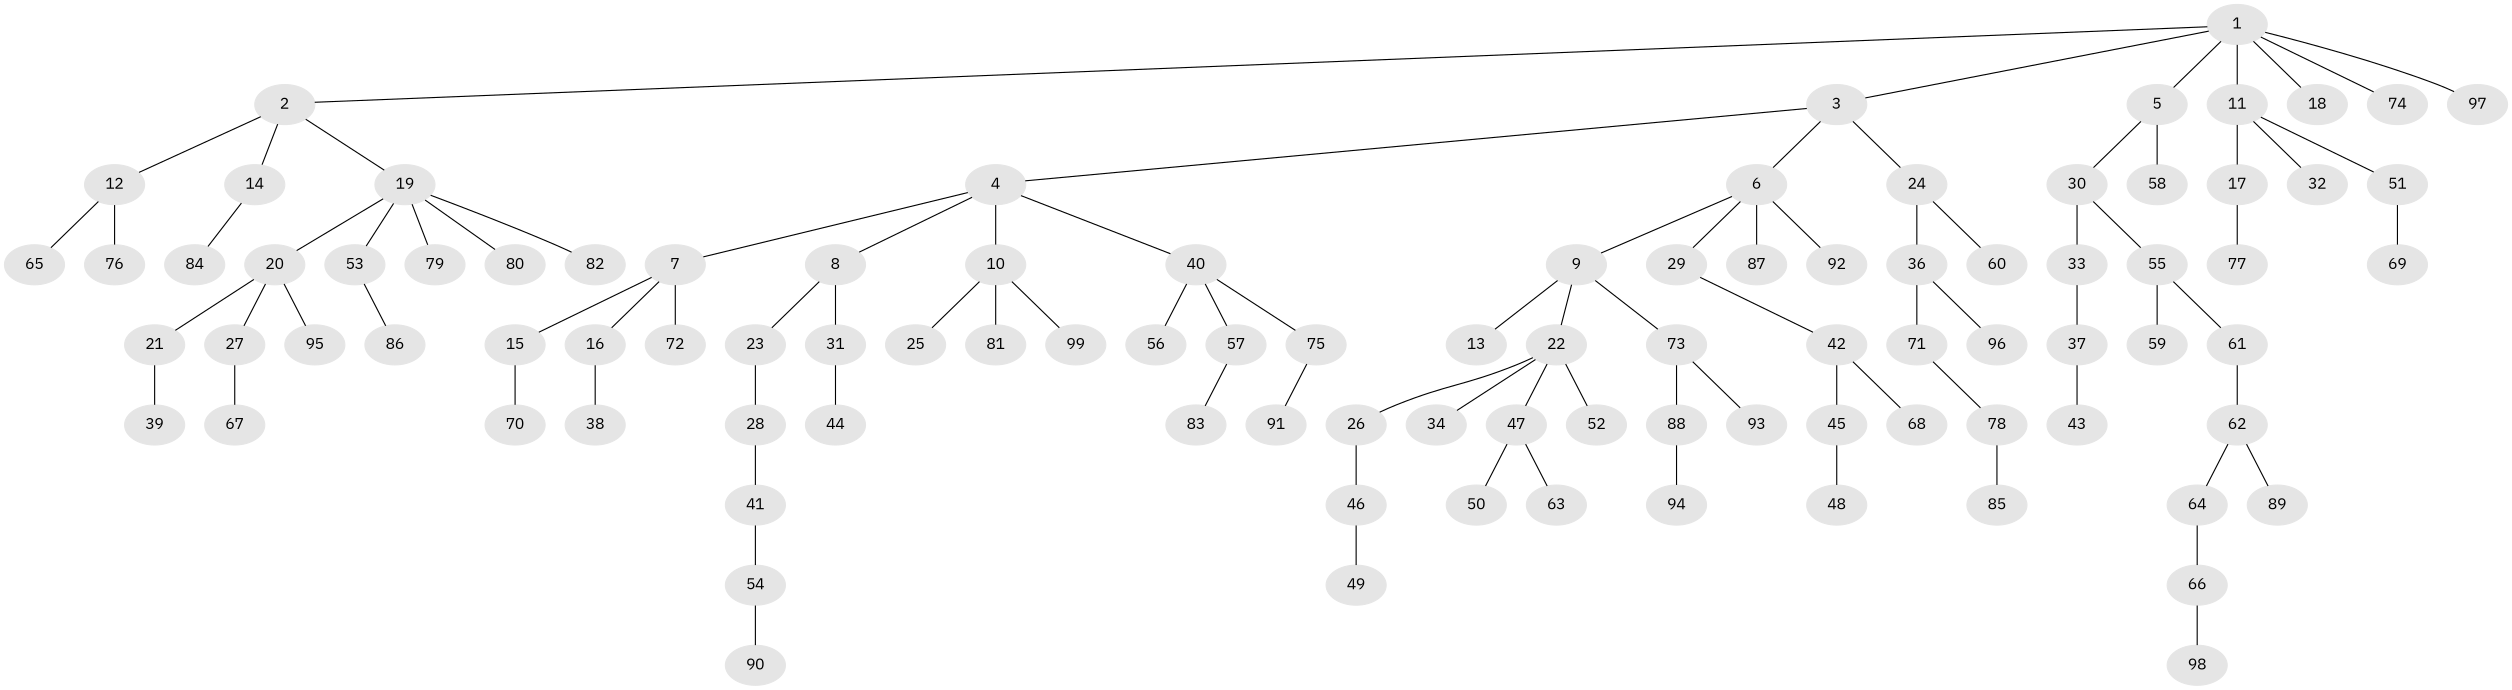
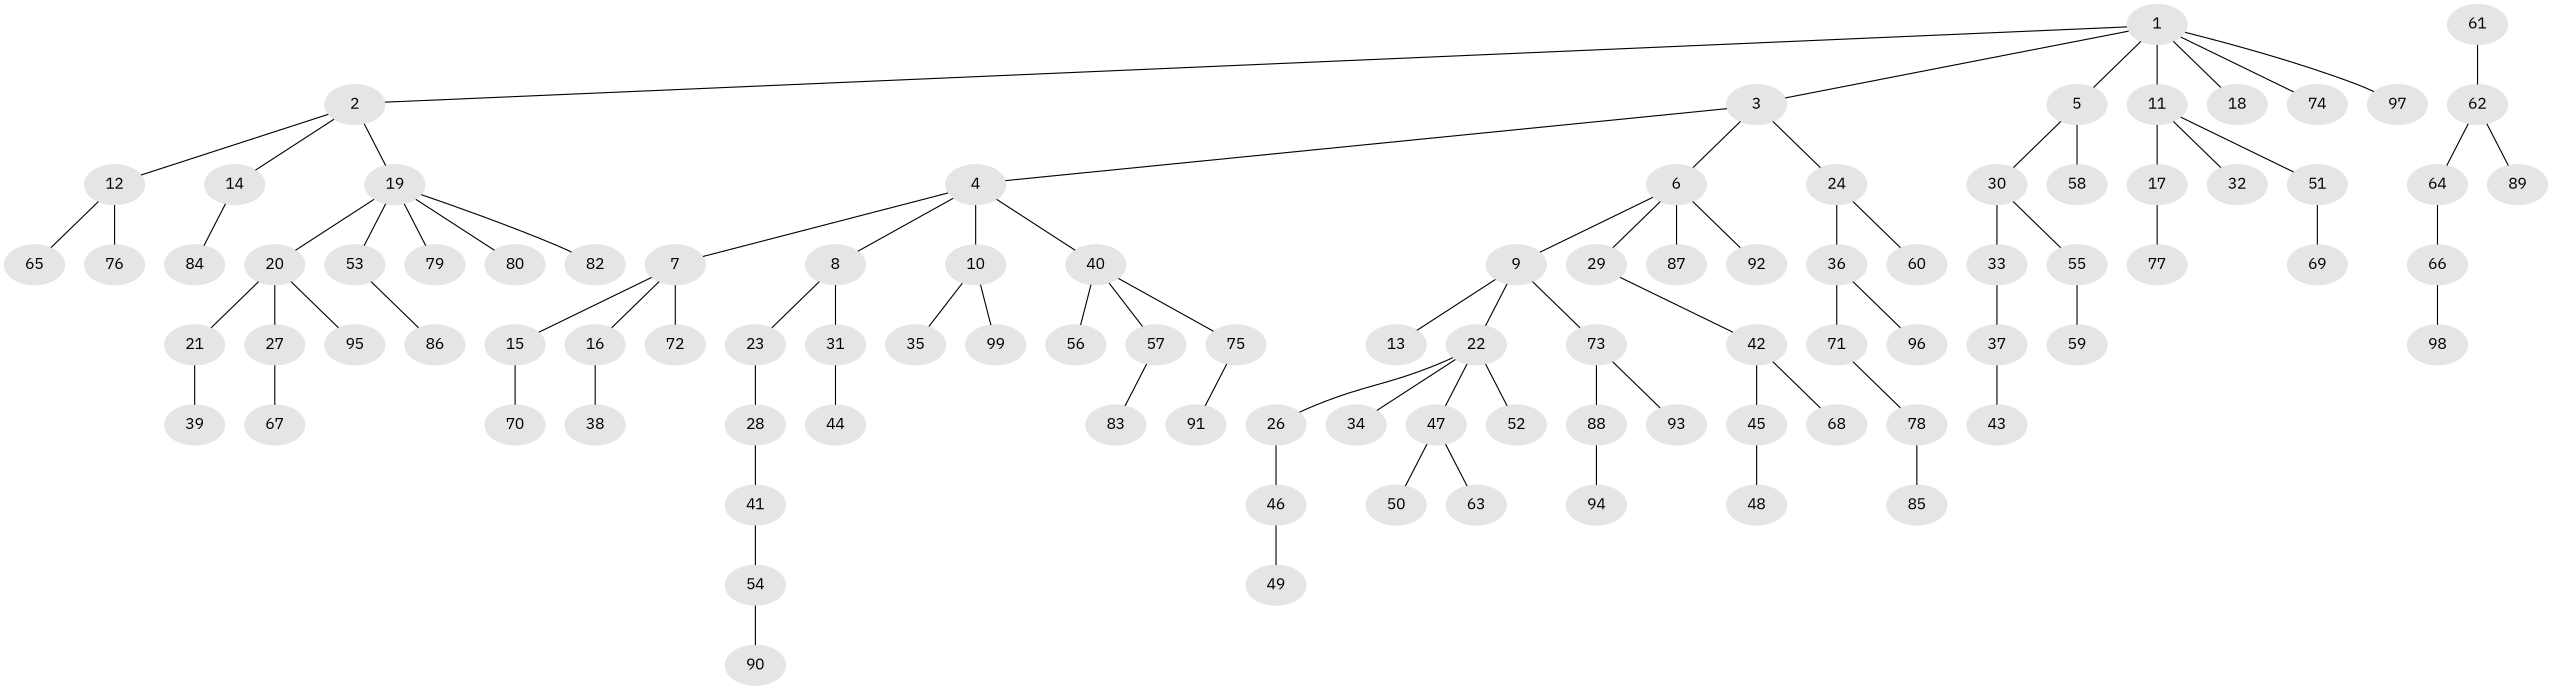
edge "55" -- "61": removed
node "25": label "25" -> "35"
node "81": removed
